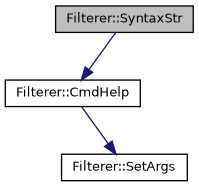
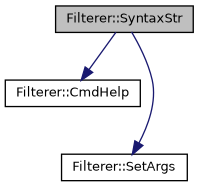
edge "Filterer::CmdHelp" -> "Filterer::SetArgs": now "Filterer::SyntaxStr" -> "Filterer::SetArgs"
